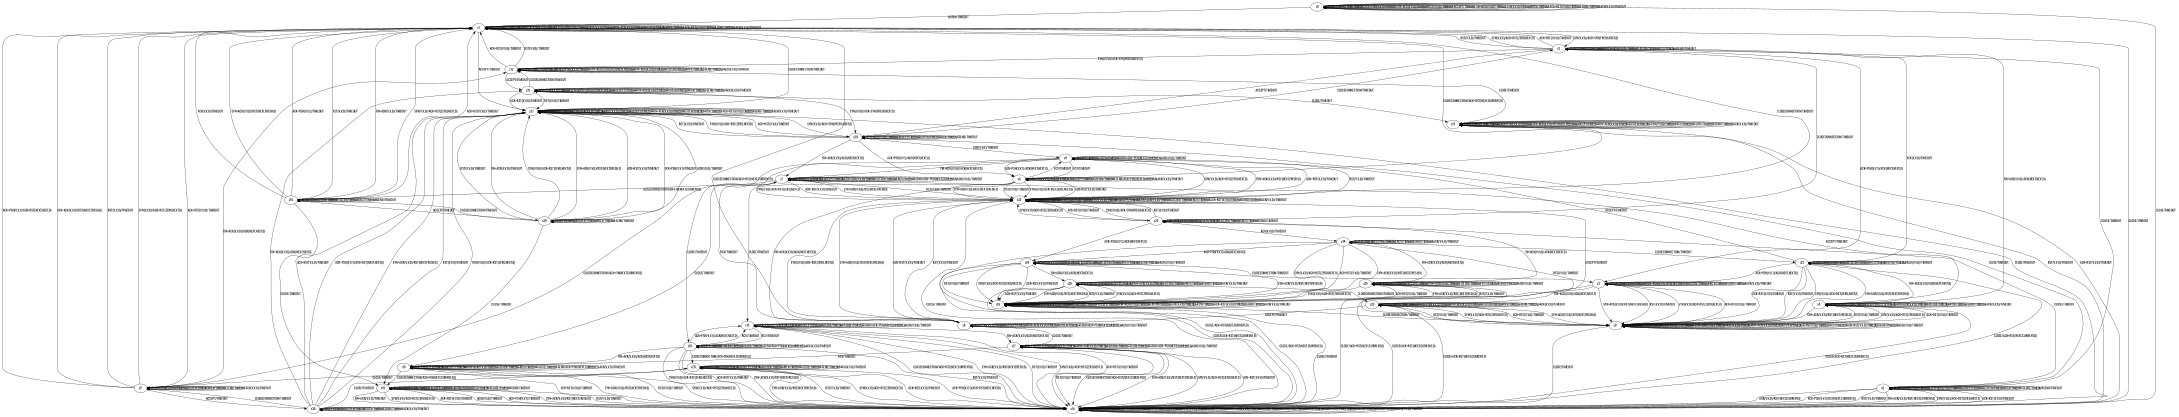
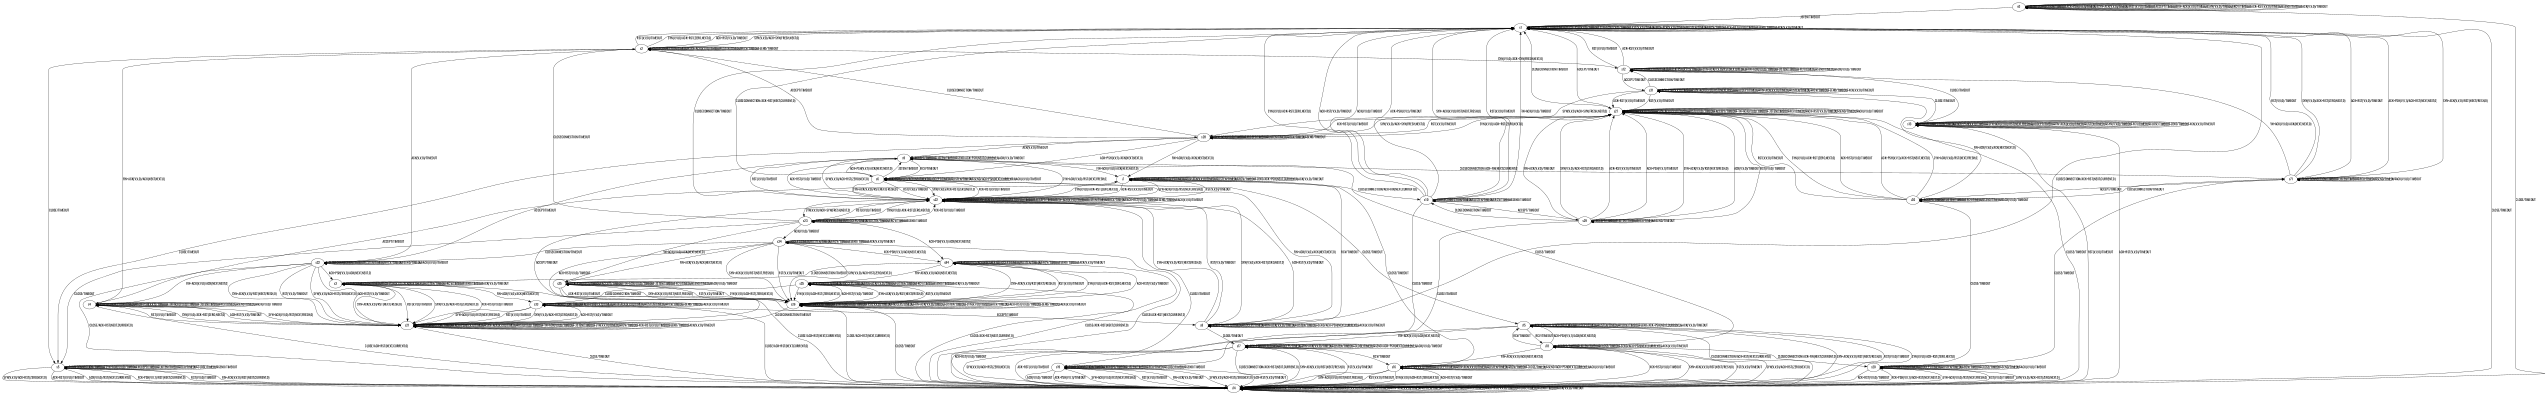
edge "s2" -> "s3": removed, label "ACK+PSH(V,V,1)/ACK(NEXT,NEXT,0)"
edge "s6" -> "s9": label "RCV/TIMEOUT" -> "LISTEN/TIMEOUT"
node "s24": label "s24" -> "s84"
edge "s20" -> "s71": reversed
edge "s16" -> "s19": removed, label "CLOSECONNECTION/ACK+FIN(NEXT,CURRENT,0)"
